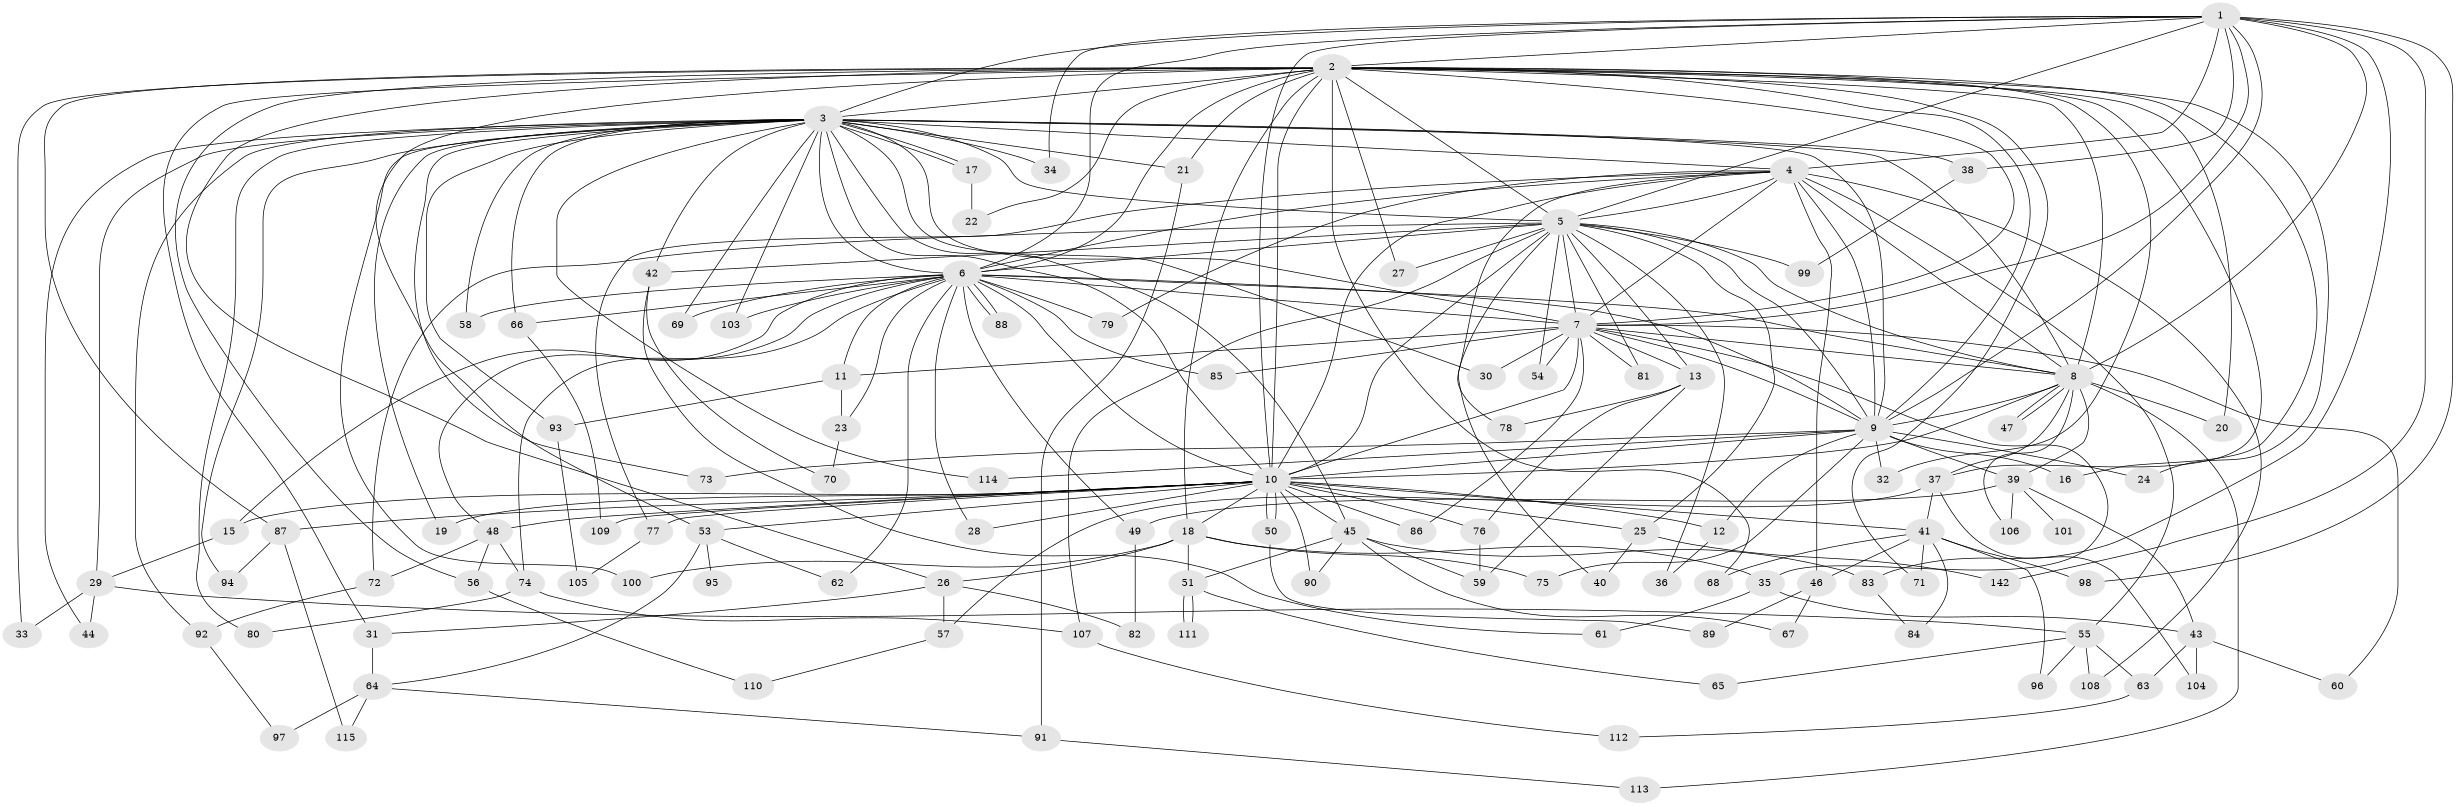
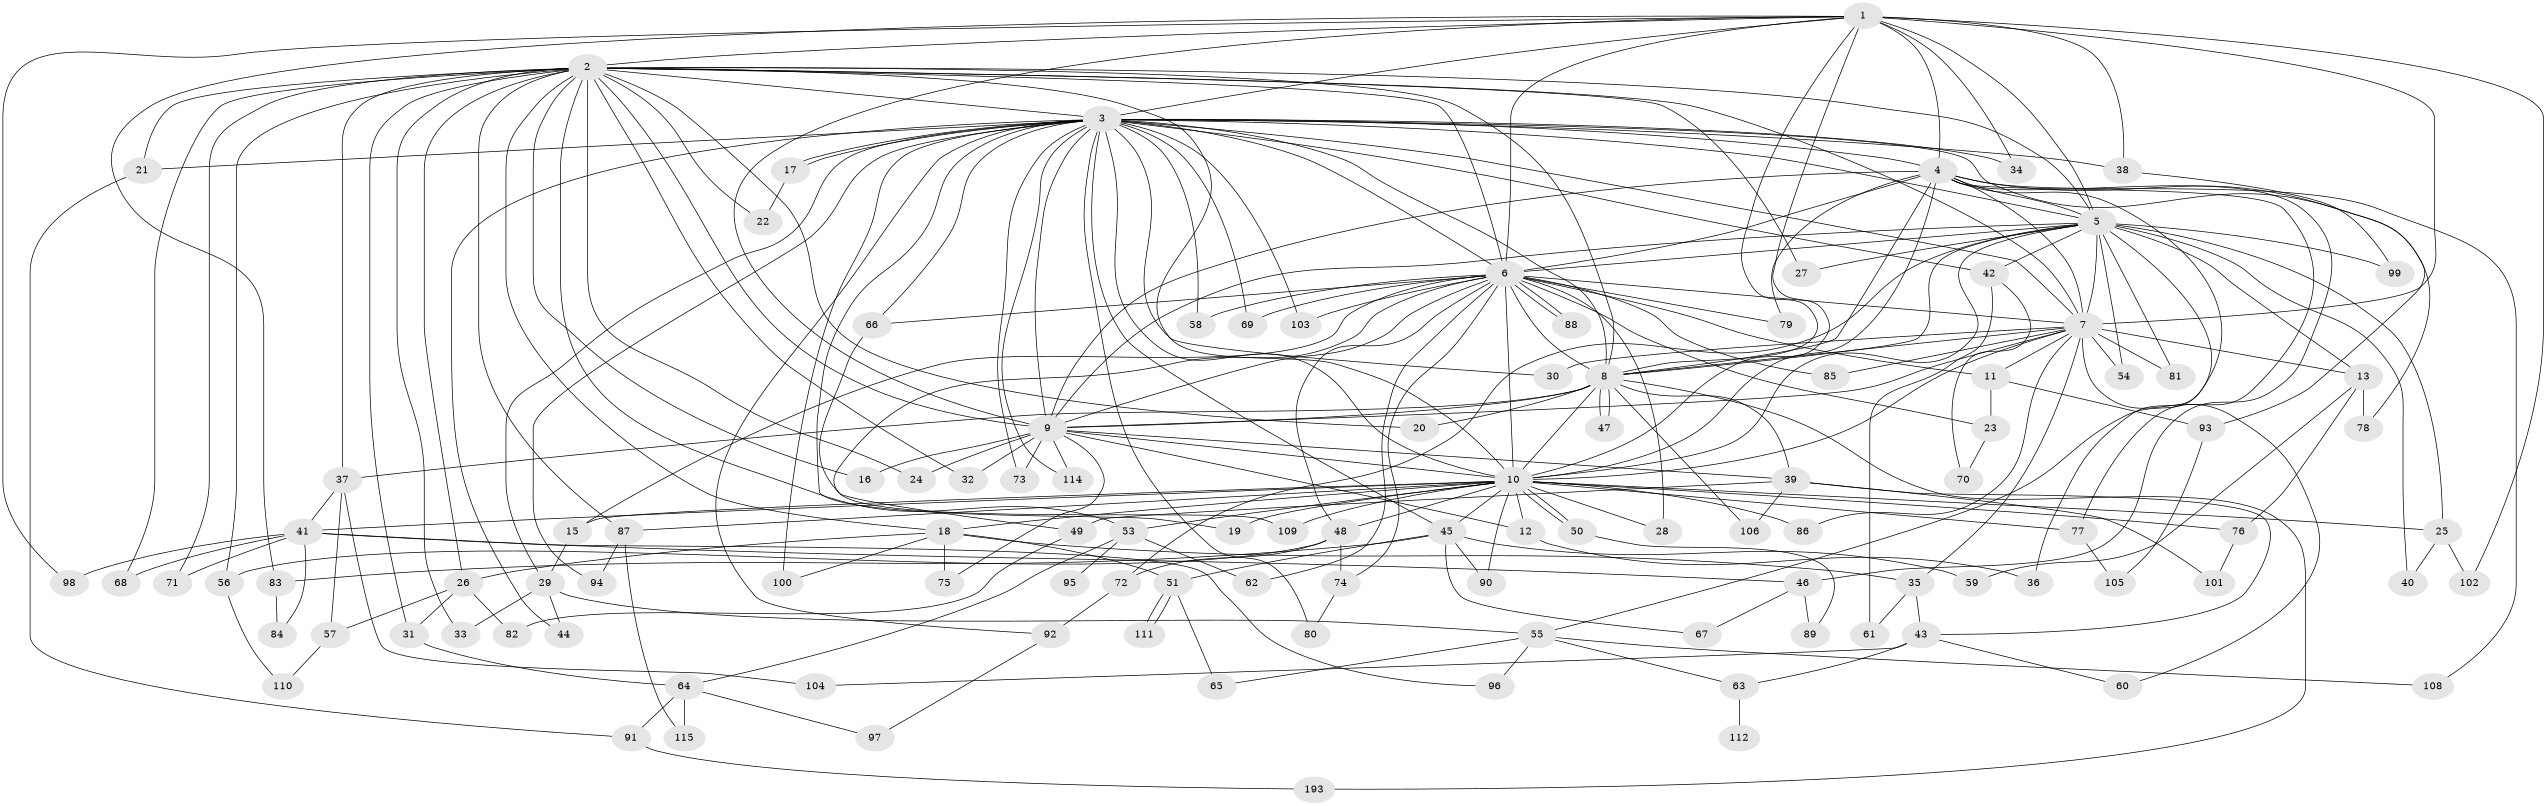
edge "76" -- "59": now "76" -- "101"
node "142": label "142" -> "102"
node "107": removed
node "113": label "113" -> "193"
